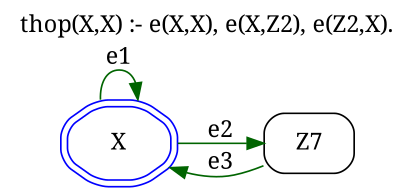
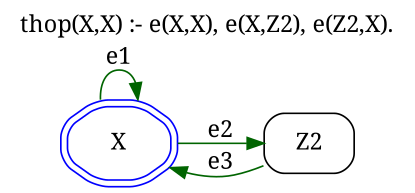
node "Z7": label "Z7" -> "Z2"
